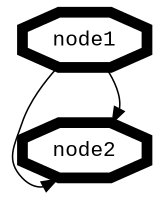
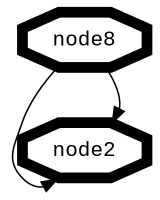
node "node1": label "node1" -> "node8"
